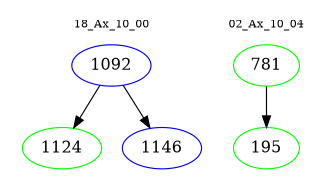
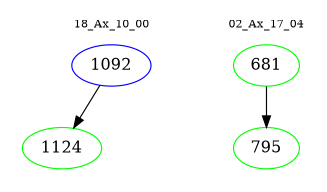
cluster "02_Ax_10_04": label "02_Ax_10_04" -> "02_Ax_17_04"
node "781": label "781" -> "681"
node "1146": removed
node "195": label "195" -> "795"
